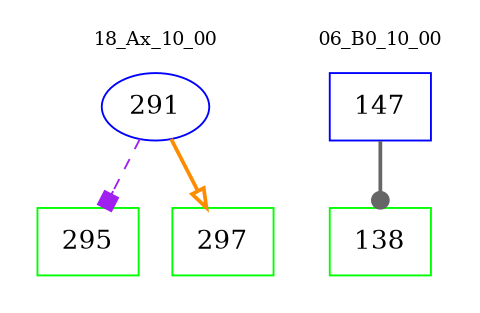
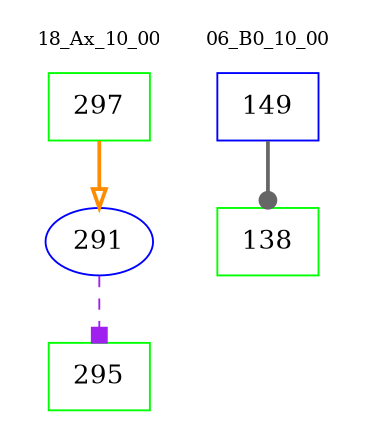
node "147": label "147" -> "149"
edge "291" -> "297": reversed
